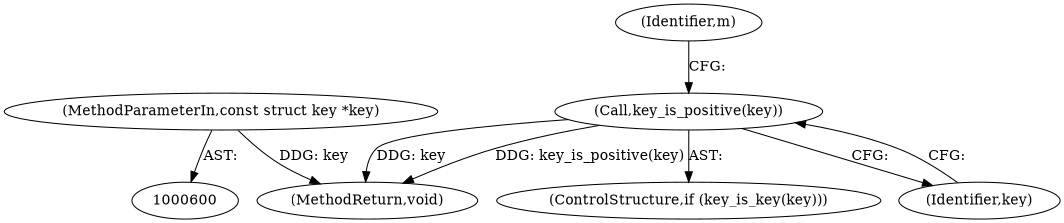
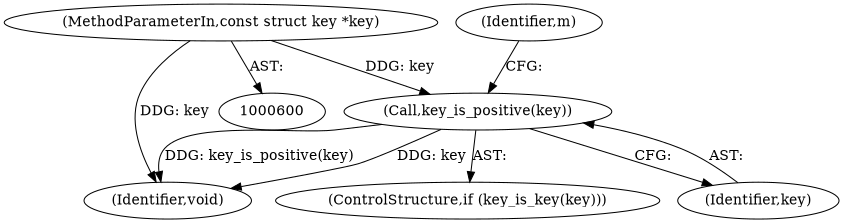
edge "(MethodParameterIn,const struct key *key)" -> "(Call,key_is_positive(key))": added, label "DDG: key"
edge "(Identifier,key)" -> "(Call,key_is_positive(key))": label "CFG: " -> "AST: "
node "(MethodReturn,void)": label "(MethodReturn,void)" -> "(Identifier,void)"
